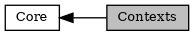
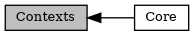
edge "Contexts" -> "Core": reversed
